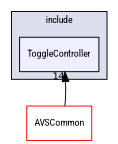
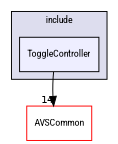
edge "AVSCommon" -> "ToggleController": reversed
